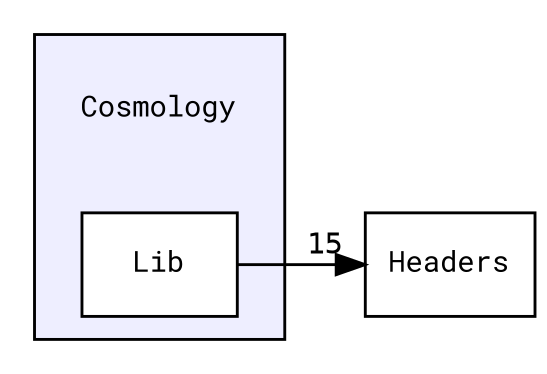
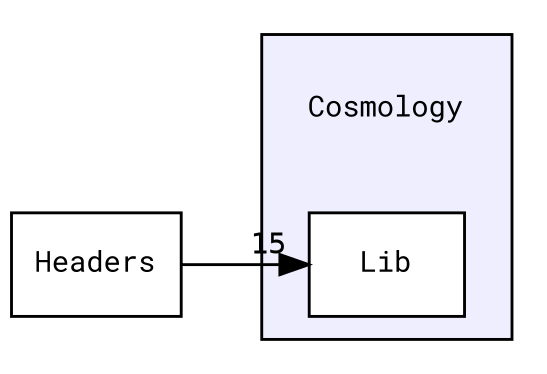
edge "Lib" -> "Headers": reversed
